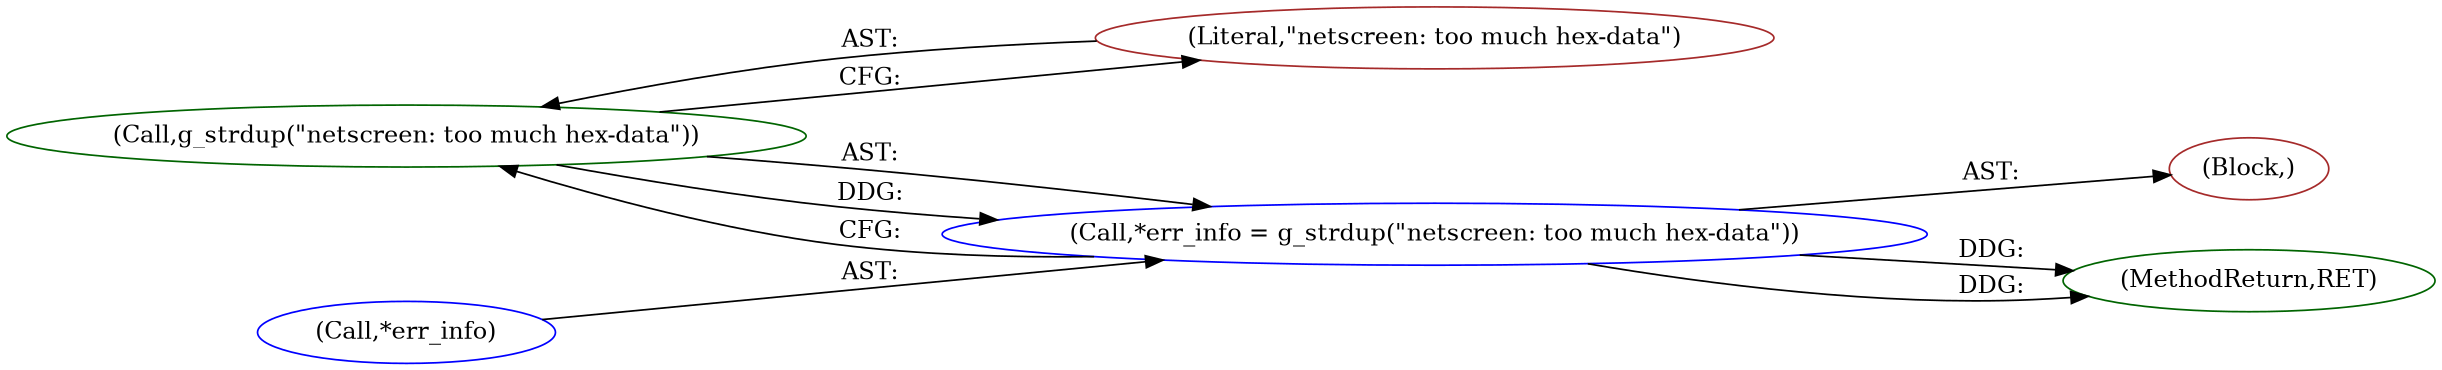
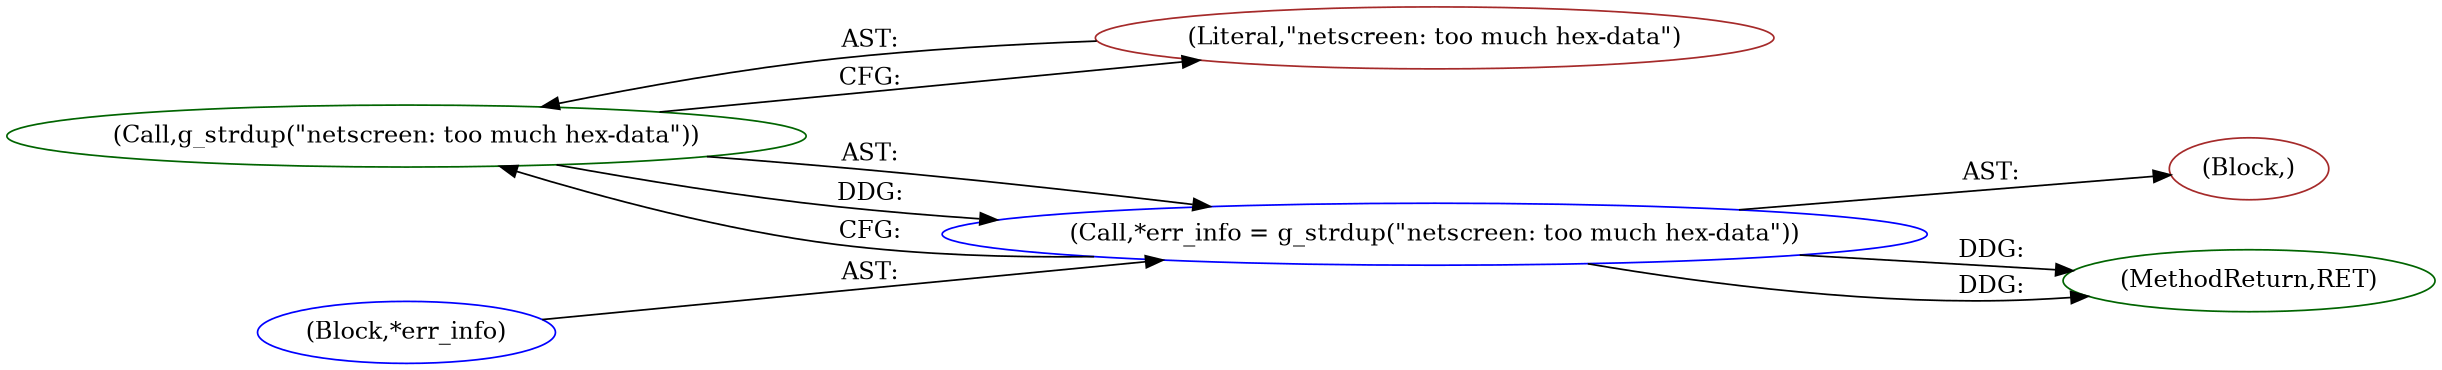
node "(Call,*err_info)": label "(Call,*err_info)" -> "(Block,*err_info)"
